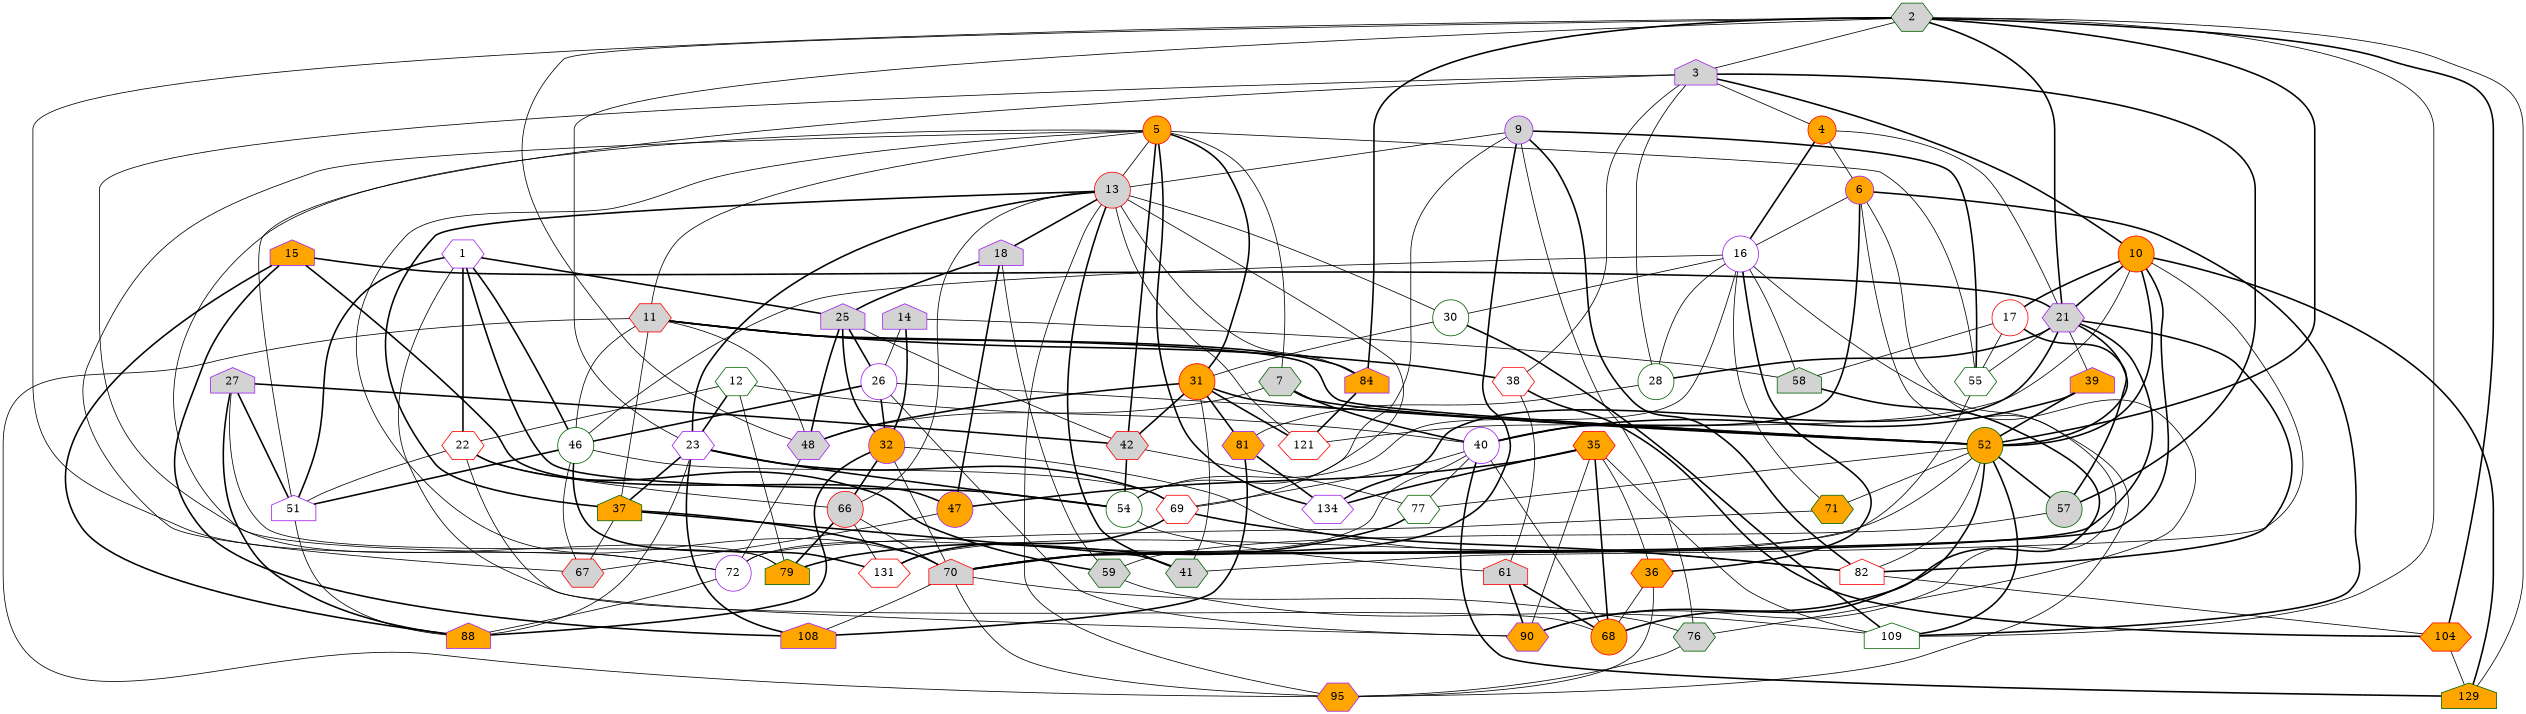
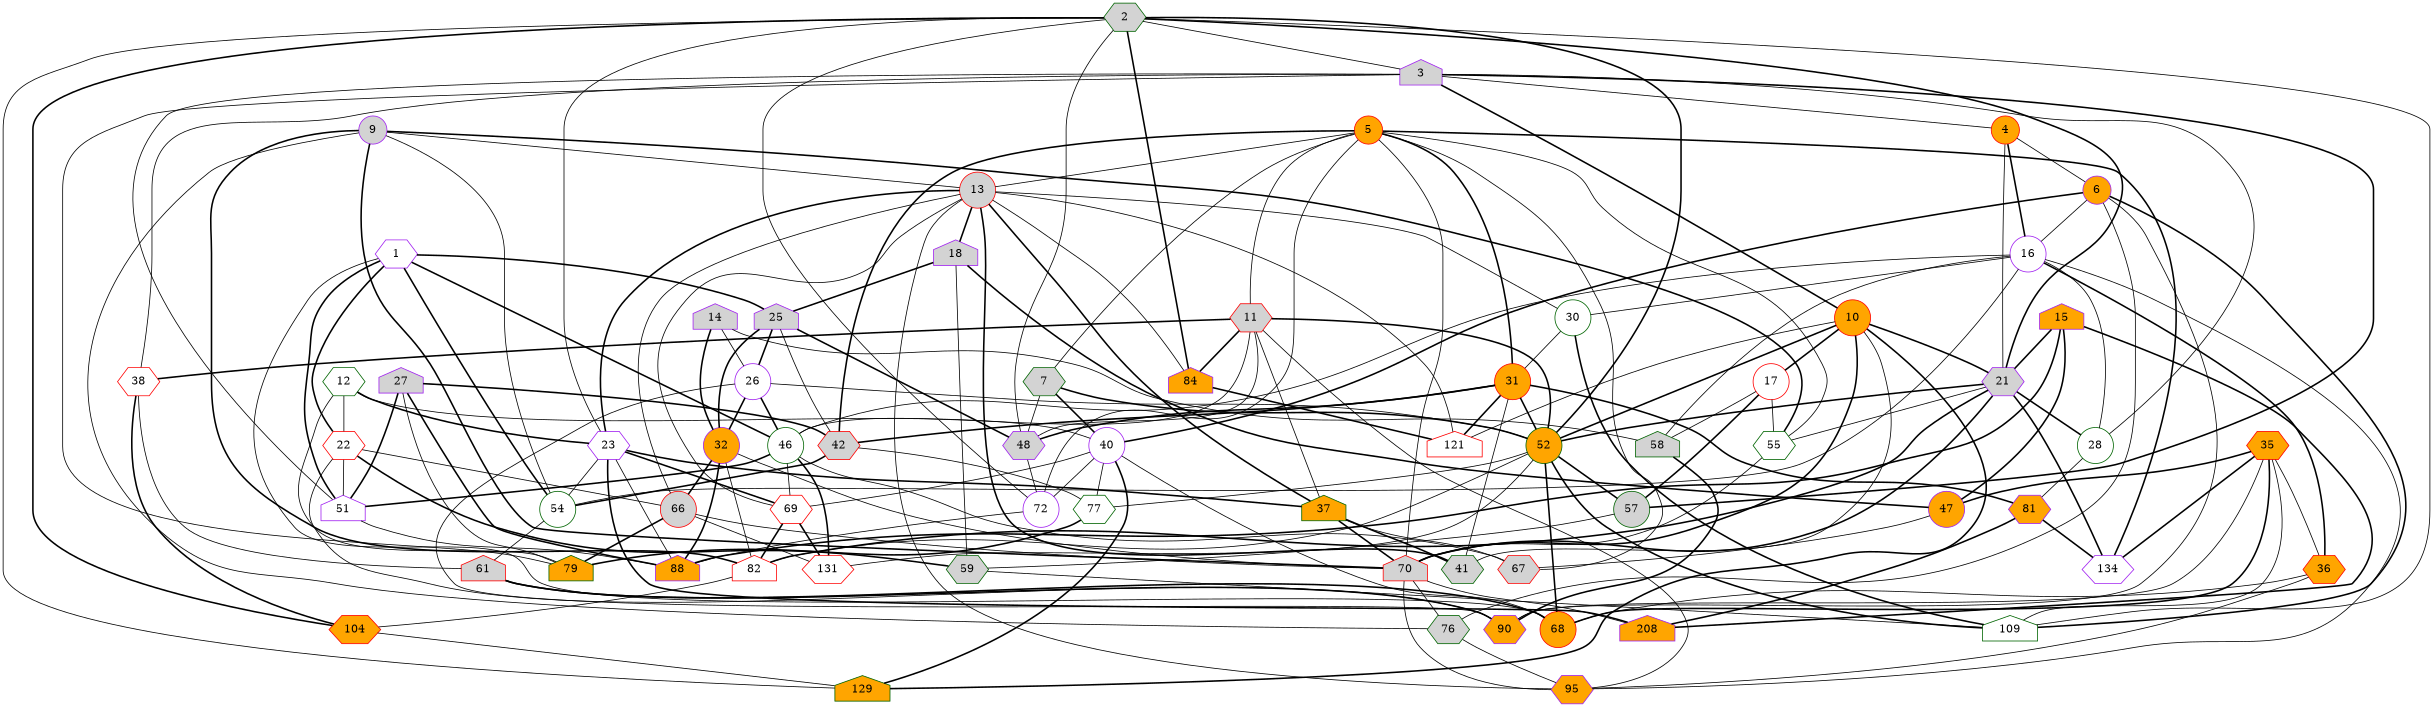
node "39": removed
node "121": shape hexagon -> house
edge "23" -- "54": style bold -> solid
node "71": removed
node "108": label "108" -> "208"
